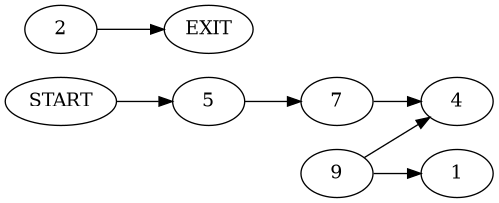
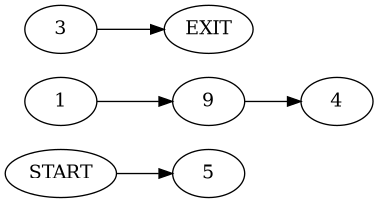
node "2": label "2" -> "3"
node "7": removed
edge "9" -> "1": reversed
